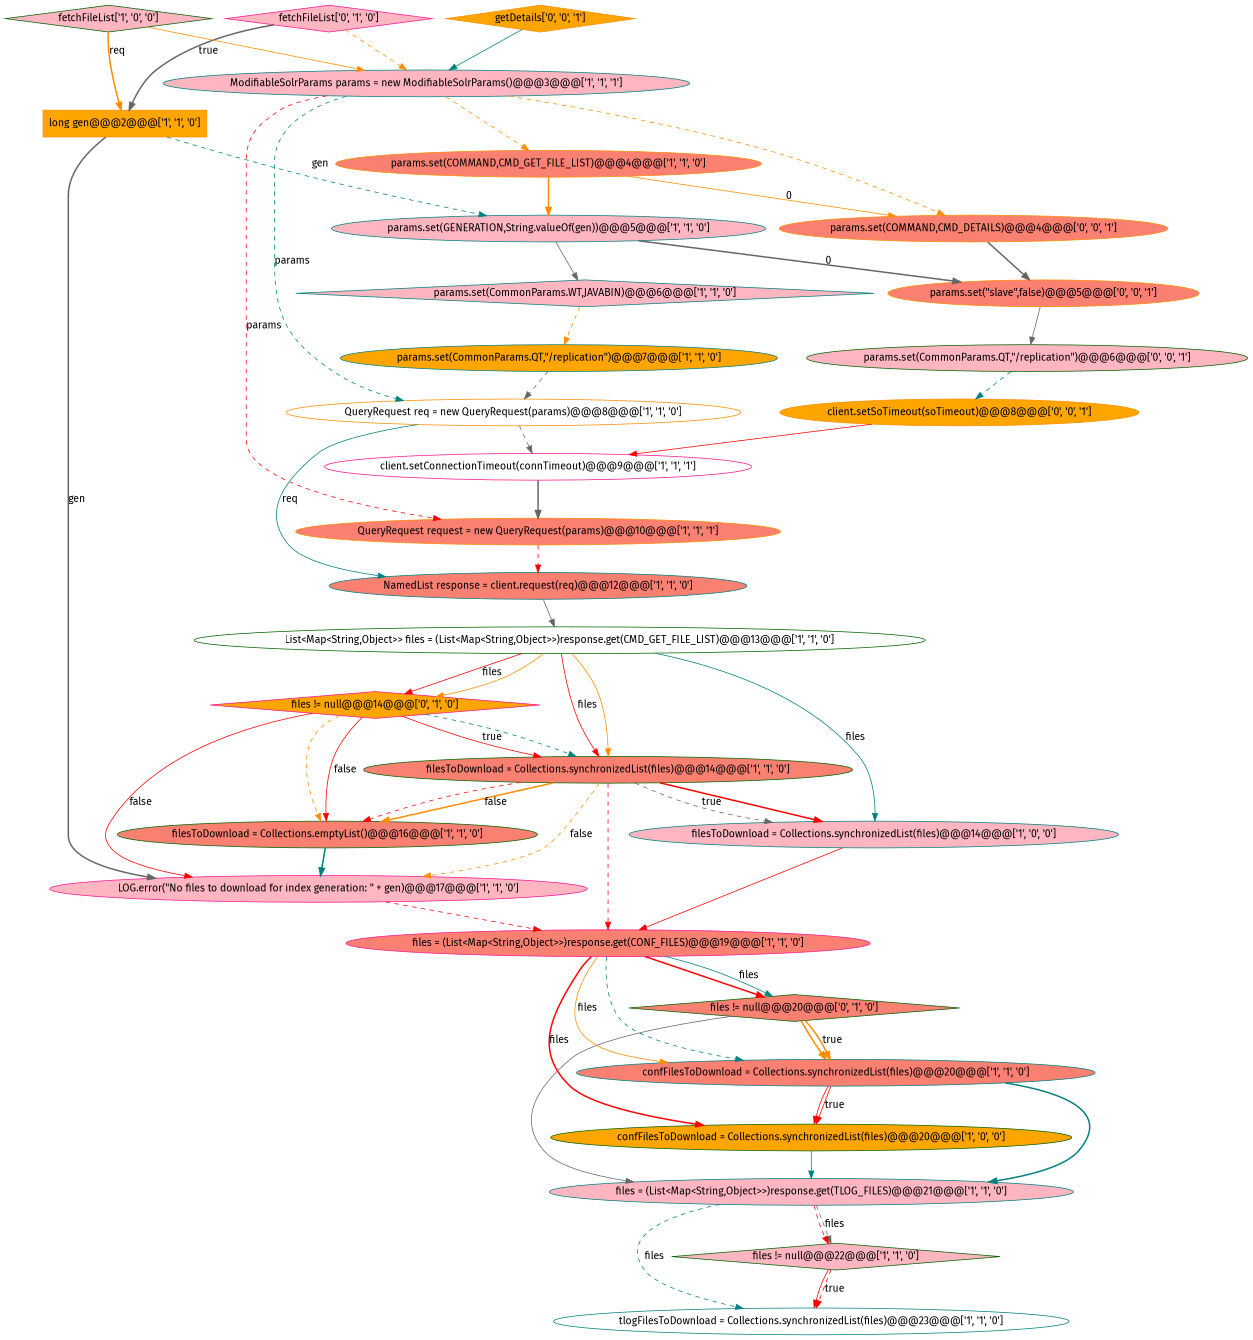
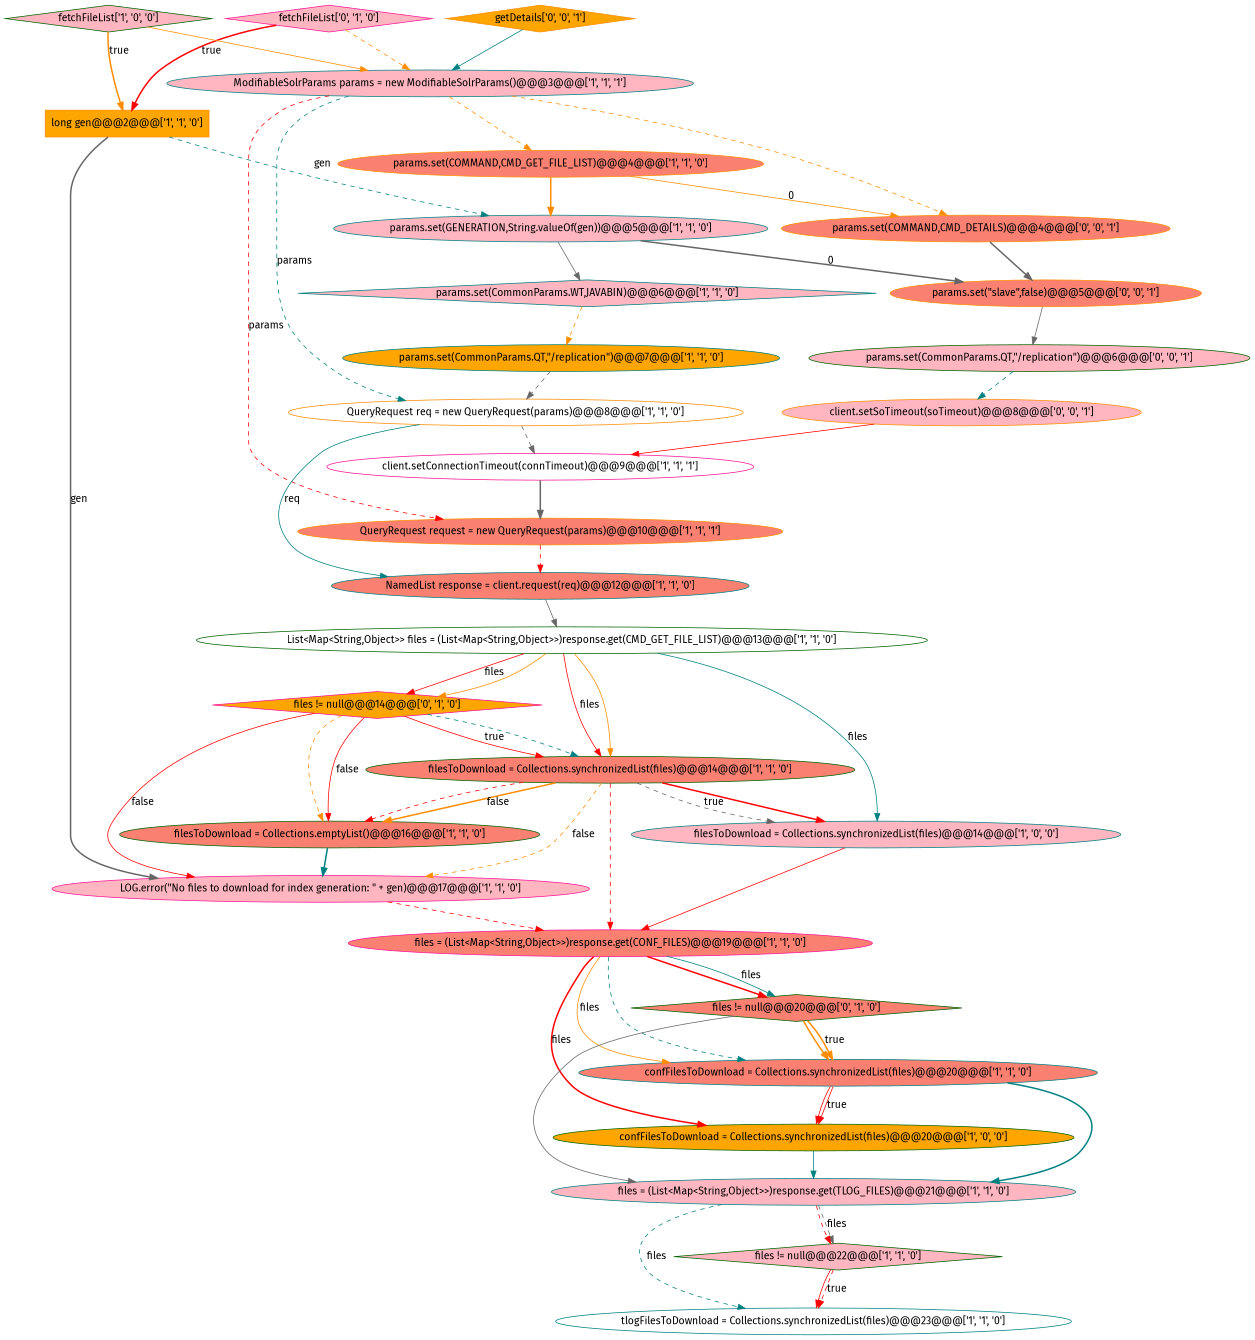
edge "fetchFileList['0', '1', '0']" -> "long gen@@@2@@@['1', '1', '0']": color gray40 -> red
edge "fetchFileList['1', '0', '0']" -> "long gen@@@2@@@['1', '1', '0']": label "req" -> "true"
node "client.setSoTimeout(soTimeout)@@@8@@@['0', '0', '1']": fillcolor orange -> lightpink
